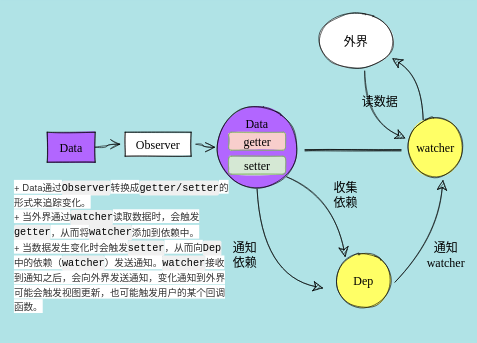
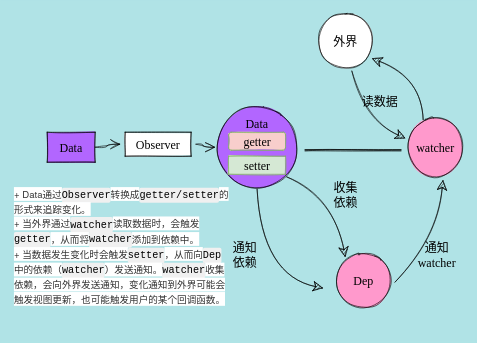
node "外界": size 78x57 -> 57x57
node "watcher": fillcolor #ffff66 -> #ff99cc
node "setter": shape rounded rectangle -> rectangle
node "+ Data通过Observer转换成getter/setter的形式来追踪变化。+ 当外界通过watcher读取数据时，会触发getter，从而将watcher添加到依赖中。+ 当数据发生变化时会触发setter，从而向Dep中的依赖（watcher）发送通知。watcher接收到通知之后，会向外界发送通知，变化通知到外界可能会触发视图更新，也可能触发用户的某个回调函数。": label "+ Data通过Observer转换成getter/setter的形式来追踪变化。+ 当外界通过watcher读取数据时，会触发getter，从而将watcher添加到依赖中。+ 当数据发生变化时会触发setter，从而向Dep中的依赖（watcher）发送通知。watcher接收到通知之后，会向外界发送通知，变化通知到外界可能会触发视图更新，也可能触发用户的某个回调函数。" -> "+ Data通过Observer转换成getter/setter的形式来追踪变化。+ 当外界通过watcher读取数据时，会触发getter，从而将watcher添加到依赖中。+ 当数据发生变化时会触发setter，从而向Dep中的依赖（watcher）发送通知。watcher收集依赖，会向外界发送通知，变化通知到外界可能会触发视图更新，也可能触发用户的某个回调函数。"
node "通知watcher": moved (446, 255) -> (437, 255)
node "Dep": fillcolor #ffff66 -> #ff99cc
